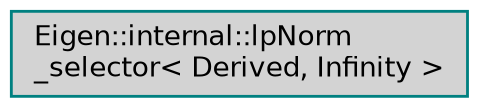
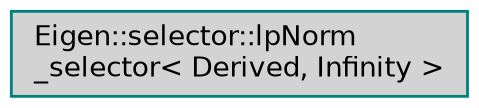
node "Eigen::internal::lpNorm _selector< Derived, Infinity >": label "Eigen::internal::lpNorm _selector< Derived, Infinity >" -> "Eigen::selector::lpNorm _selector< Derived, Infinity >"
